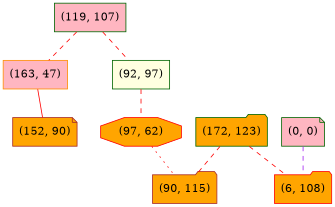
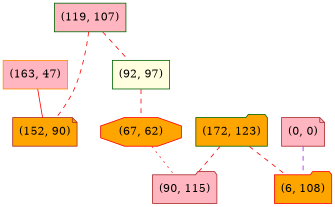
edge "(119, 107)" -- "(163, 47)": now "(119, 107)" -- "(152, 90)"
node "(97, 62)": label "(97, 62)" -> "(67, 62)"
node "(0, 0)": color darkgreen -> brown
node "(90, 115)": fillcolor orange -> lightpink
